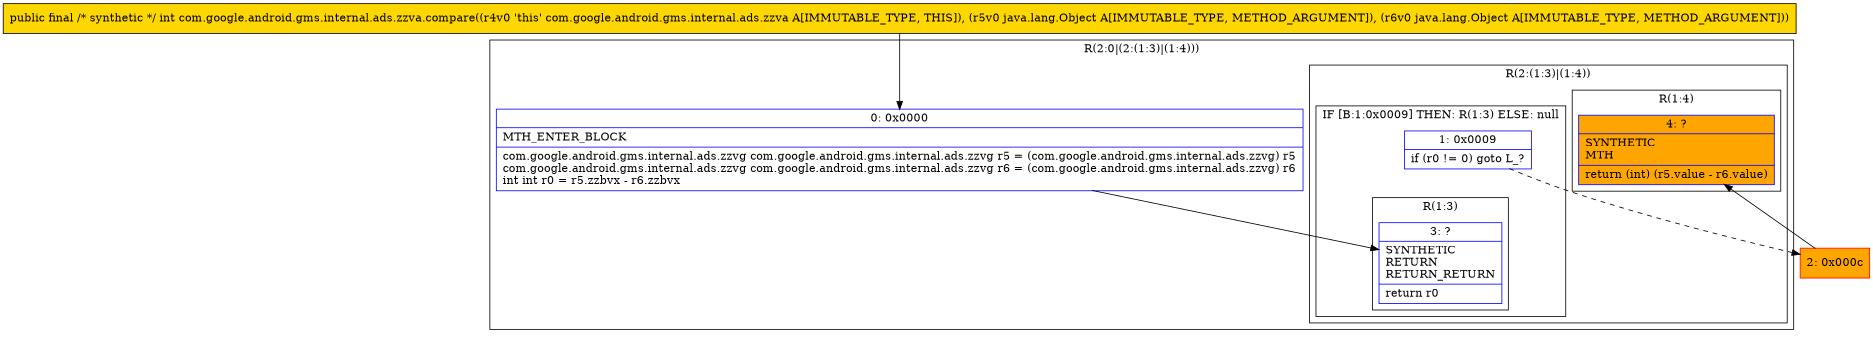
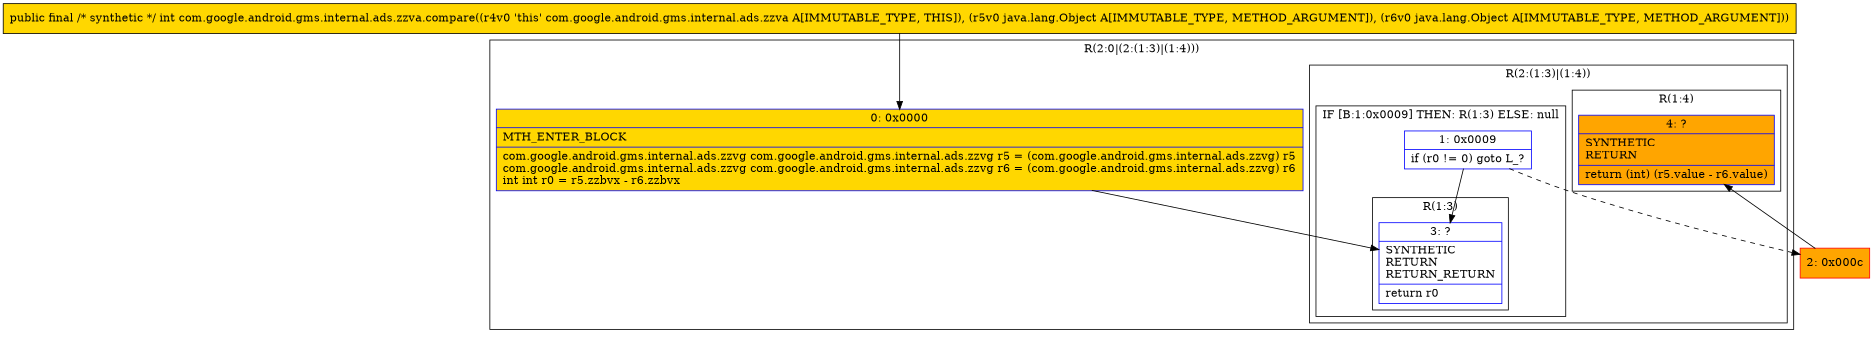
node "0: 0x0000": fillcolor white -> gold
node "4: ?": text "MTH" -> "RETURN"
edge "1: 0x0009" -> "3: ?": added
